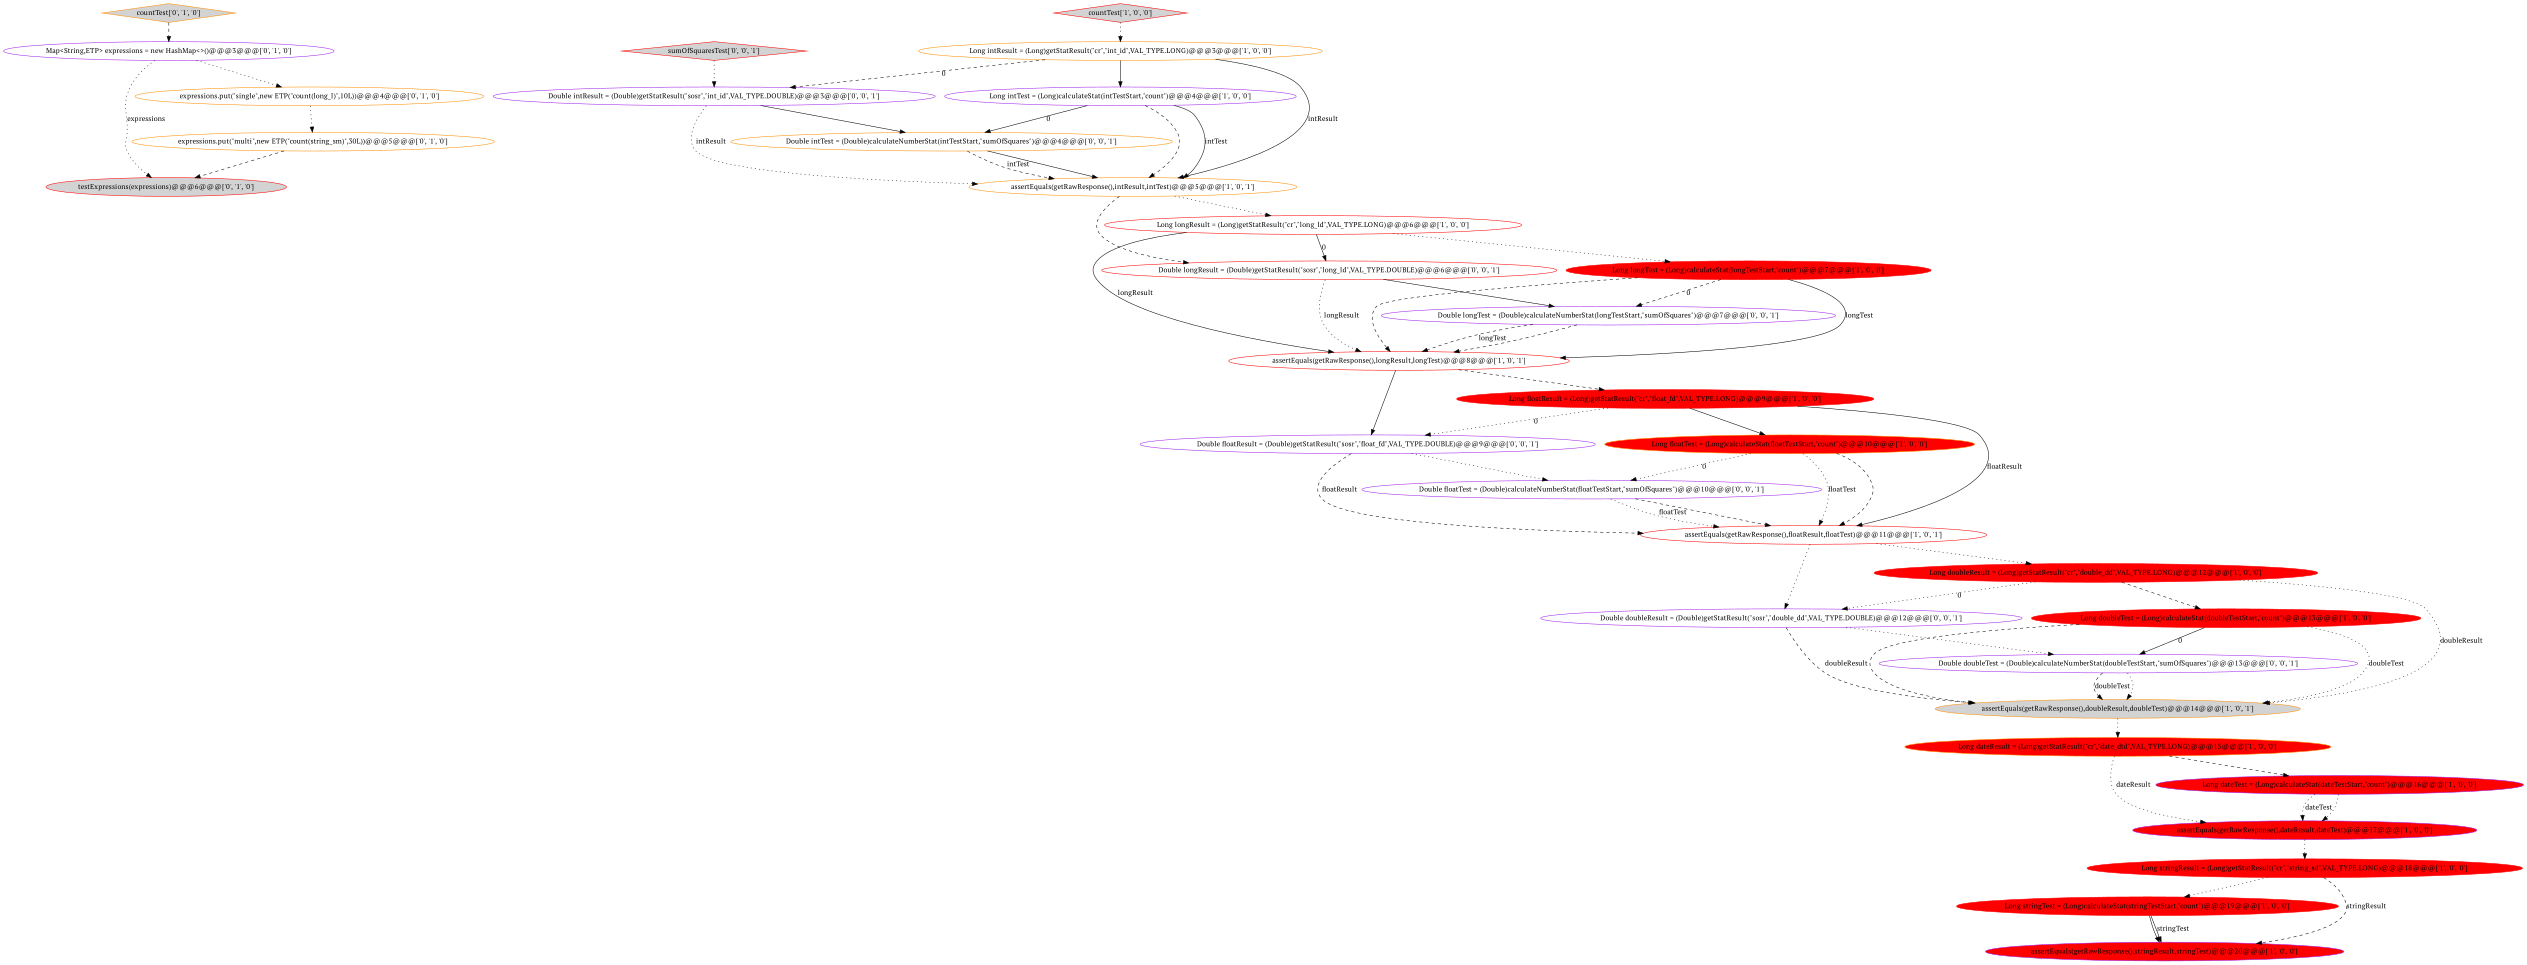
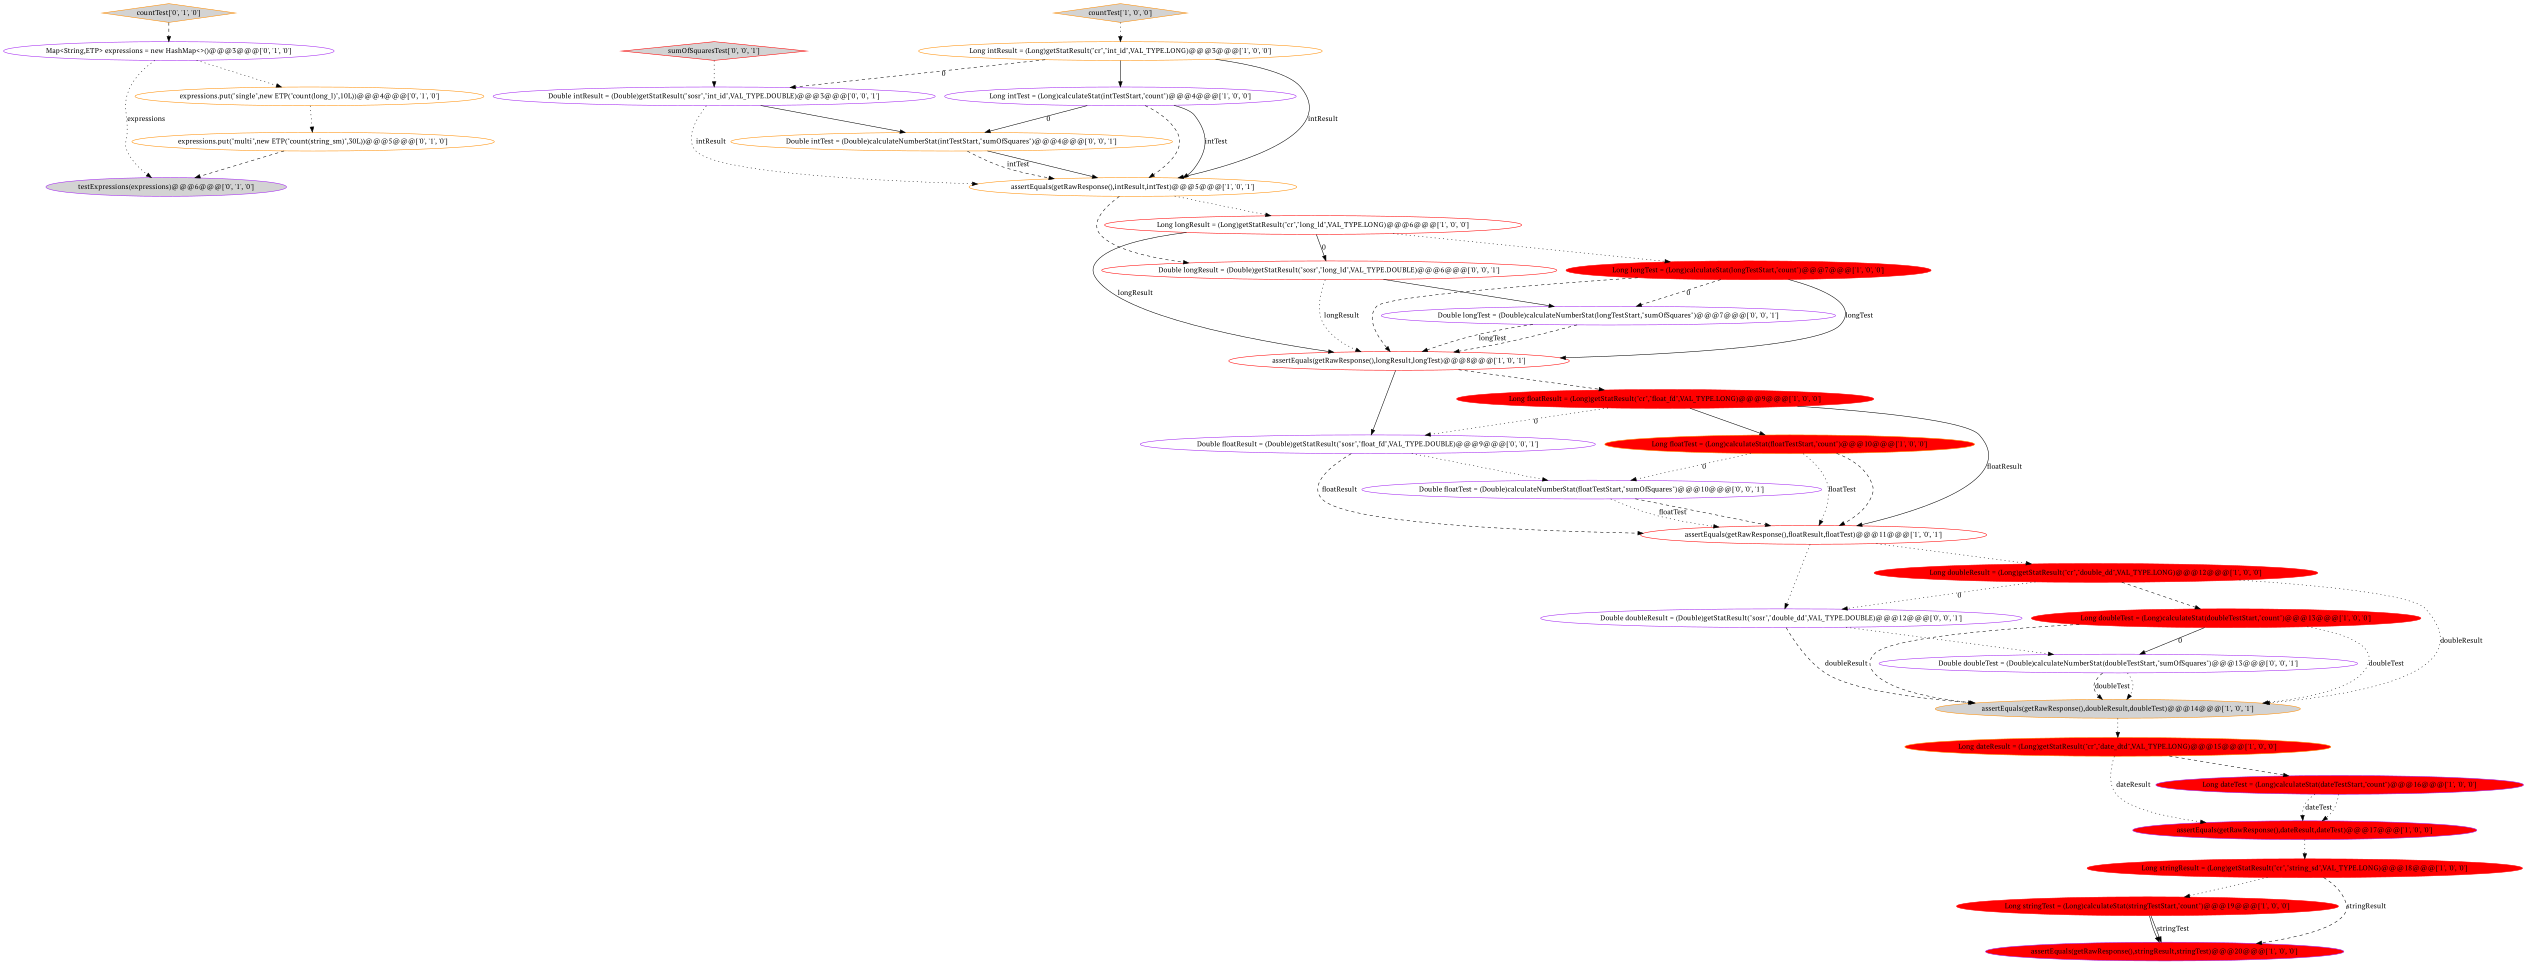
node "countTest['1', '0', '0']": color red -> darkorange
node "testExpressions(expressions)@@@6@@@['0', '1', '0']": color red -> purple
